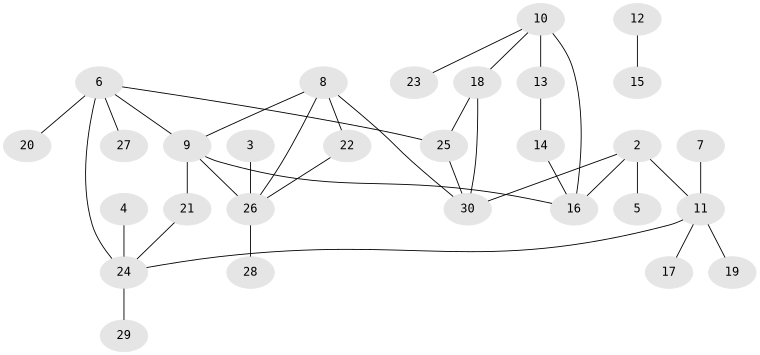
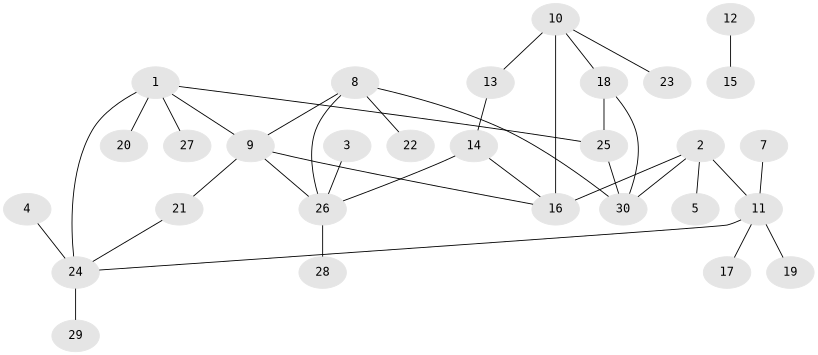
node "6": label "6" -> "1"
edge "22" -- "26": now "14" -- "26"
